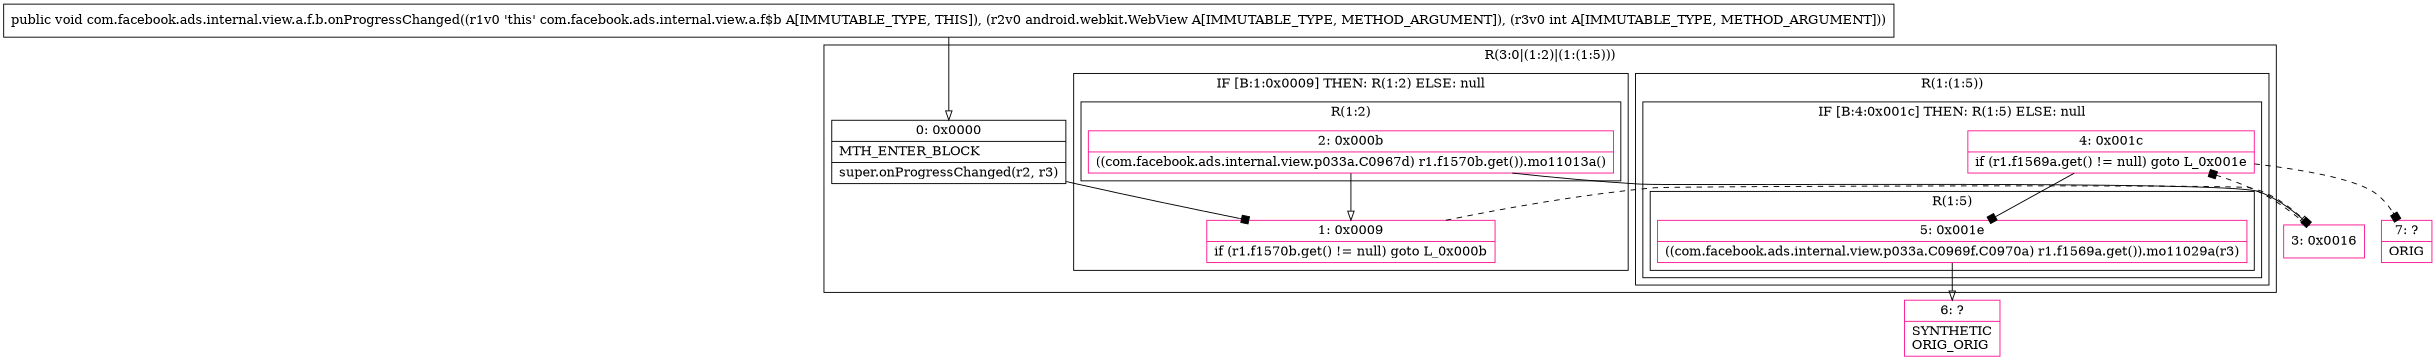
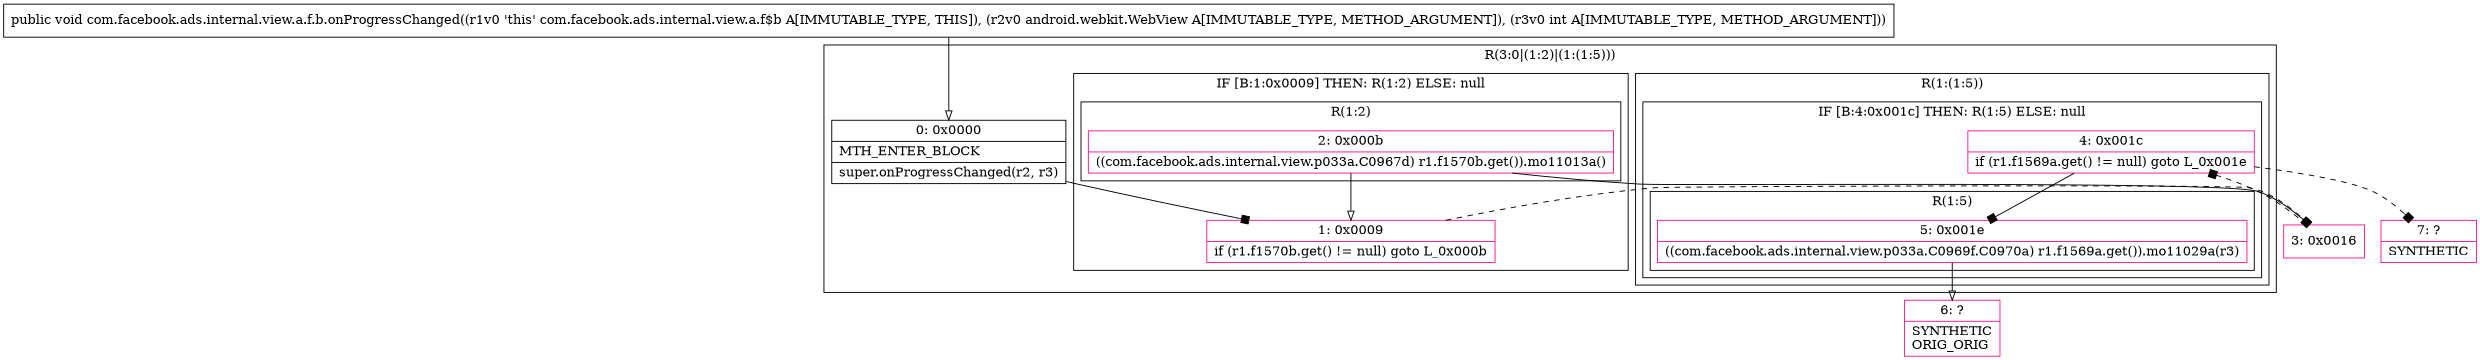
edge "1: 0x0009" -> "3: 0x0016": arrowhead onormal -> box
node "7: ?": text "ORIG" -> "SYNTHETIC"
